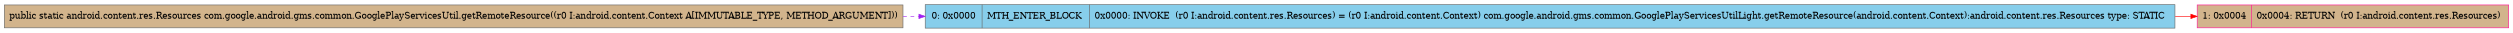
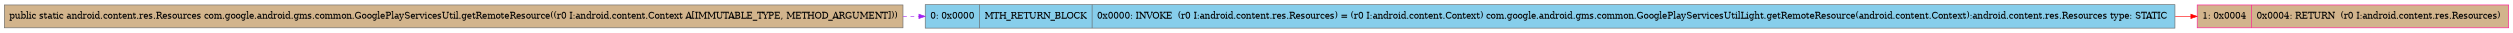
node "0: 0x0000": text "MTH_ENTER_BLOCK" -> "MTH_RETURN_BLOCK"
